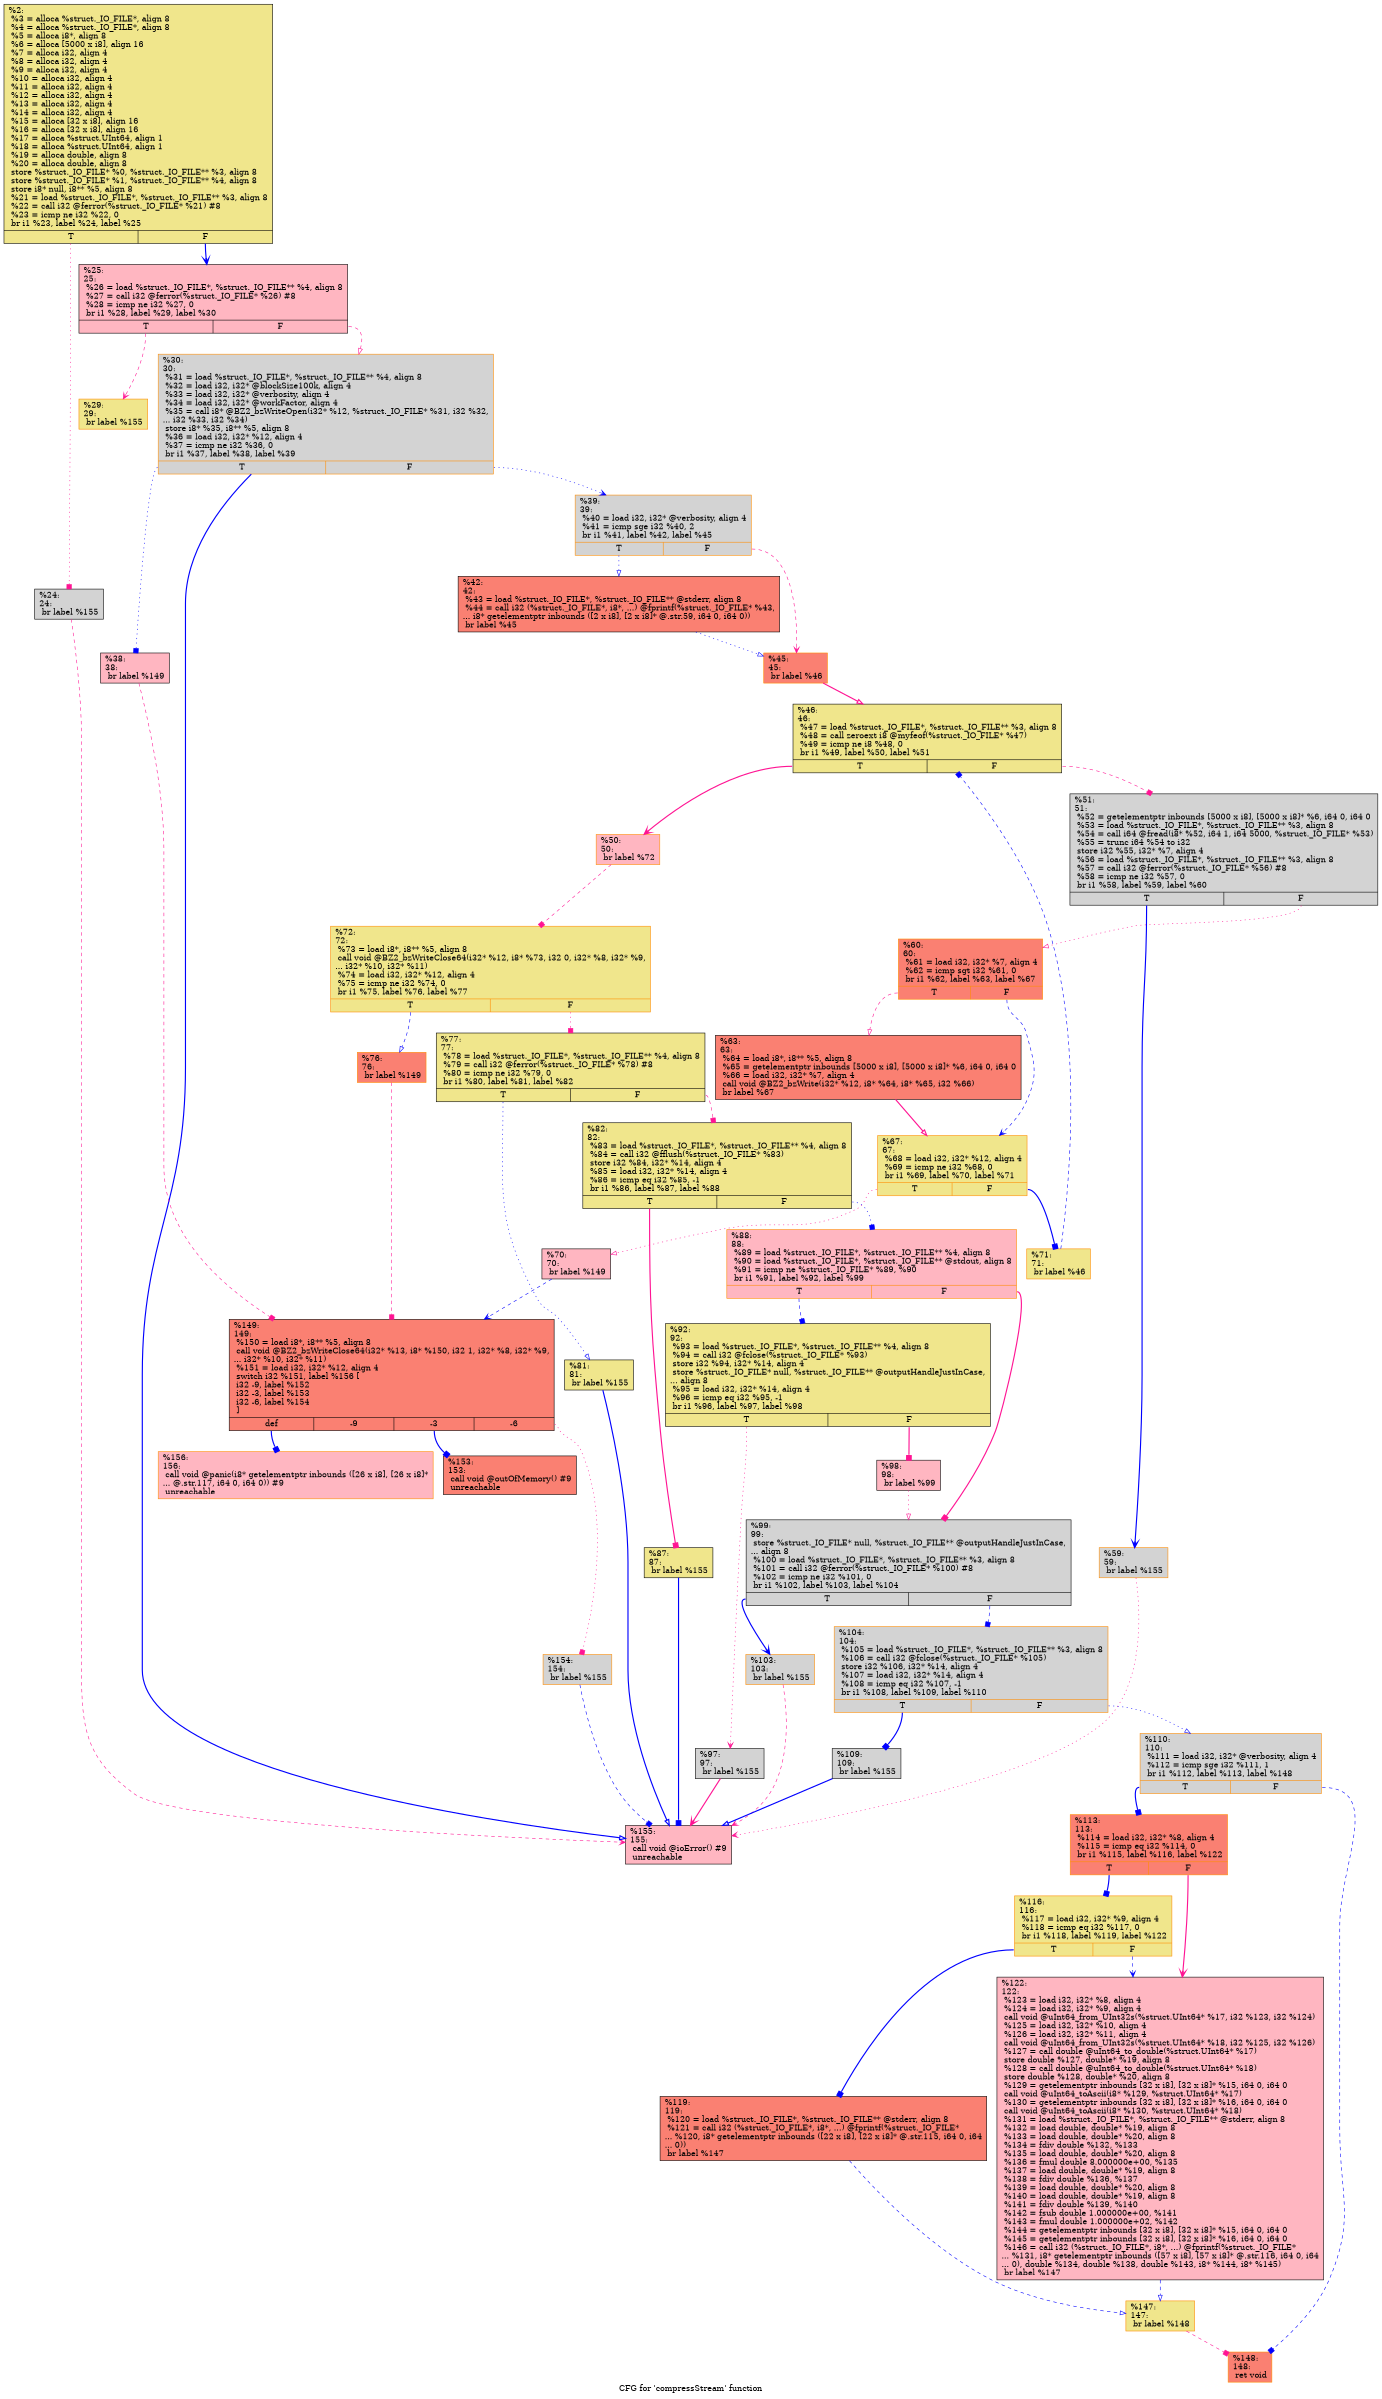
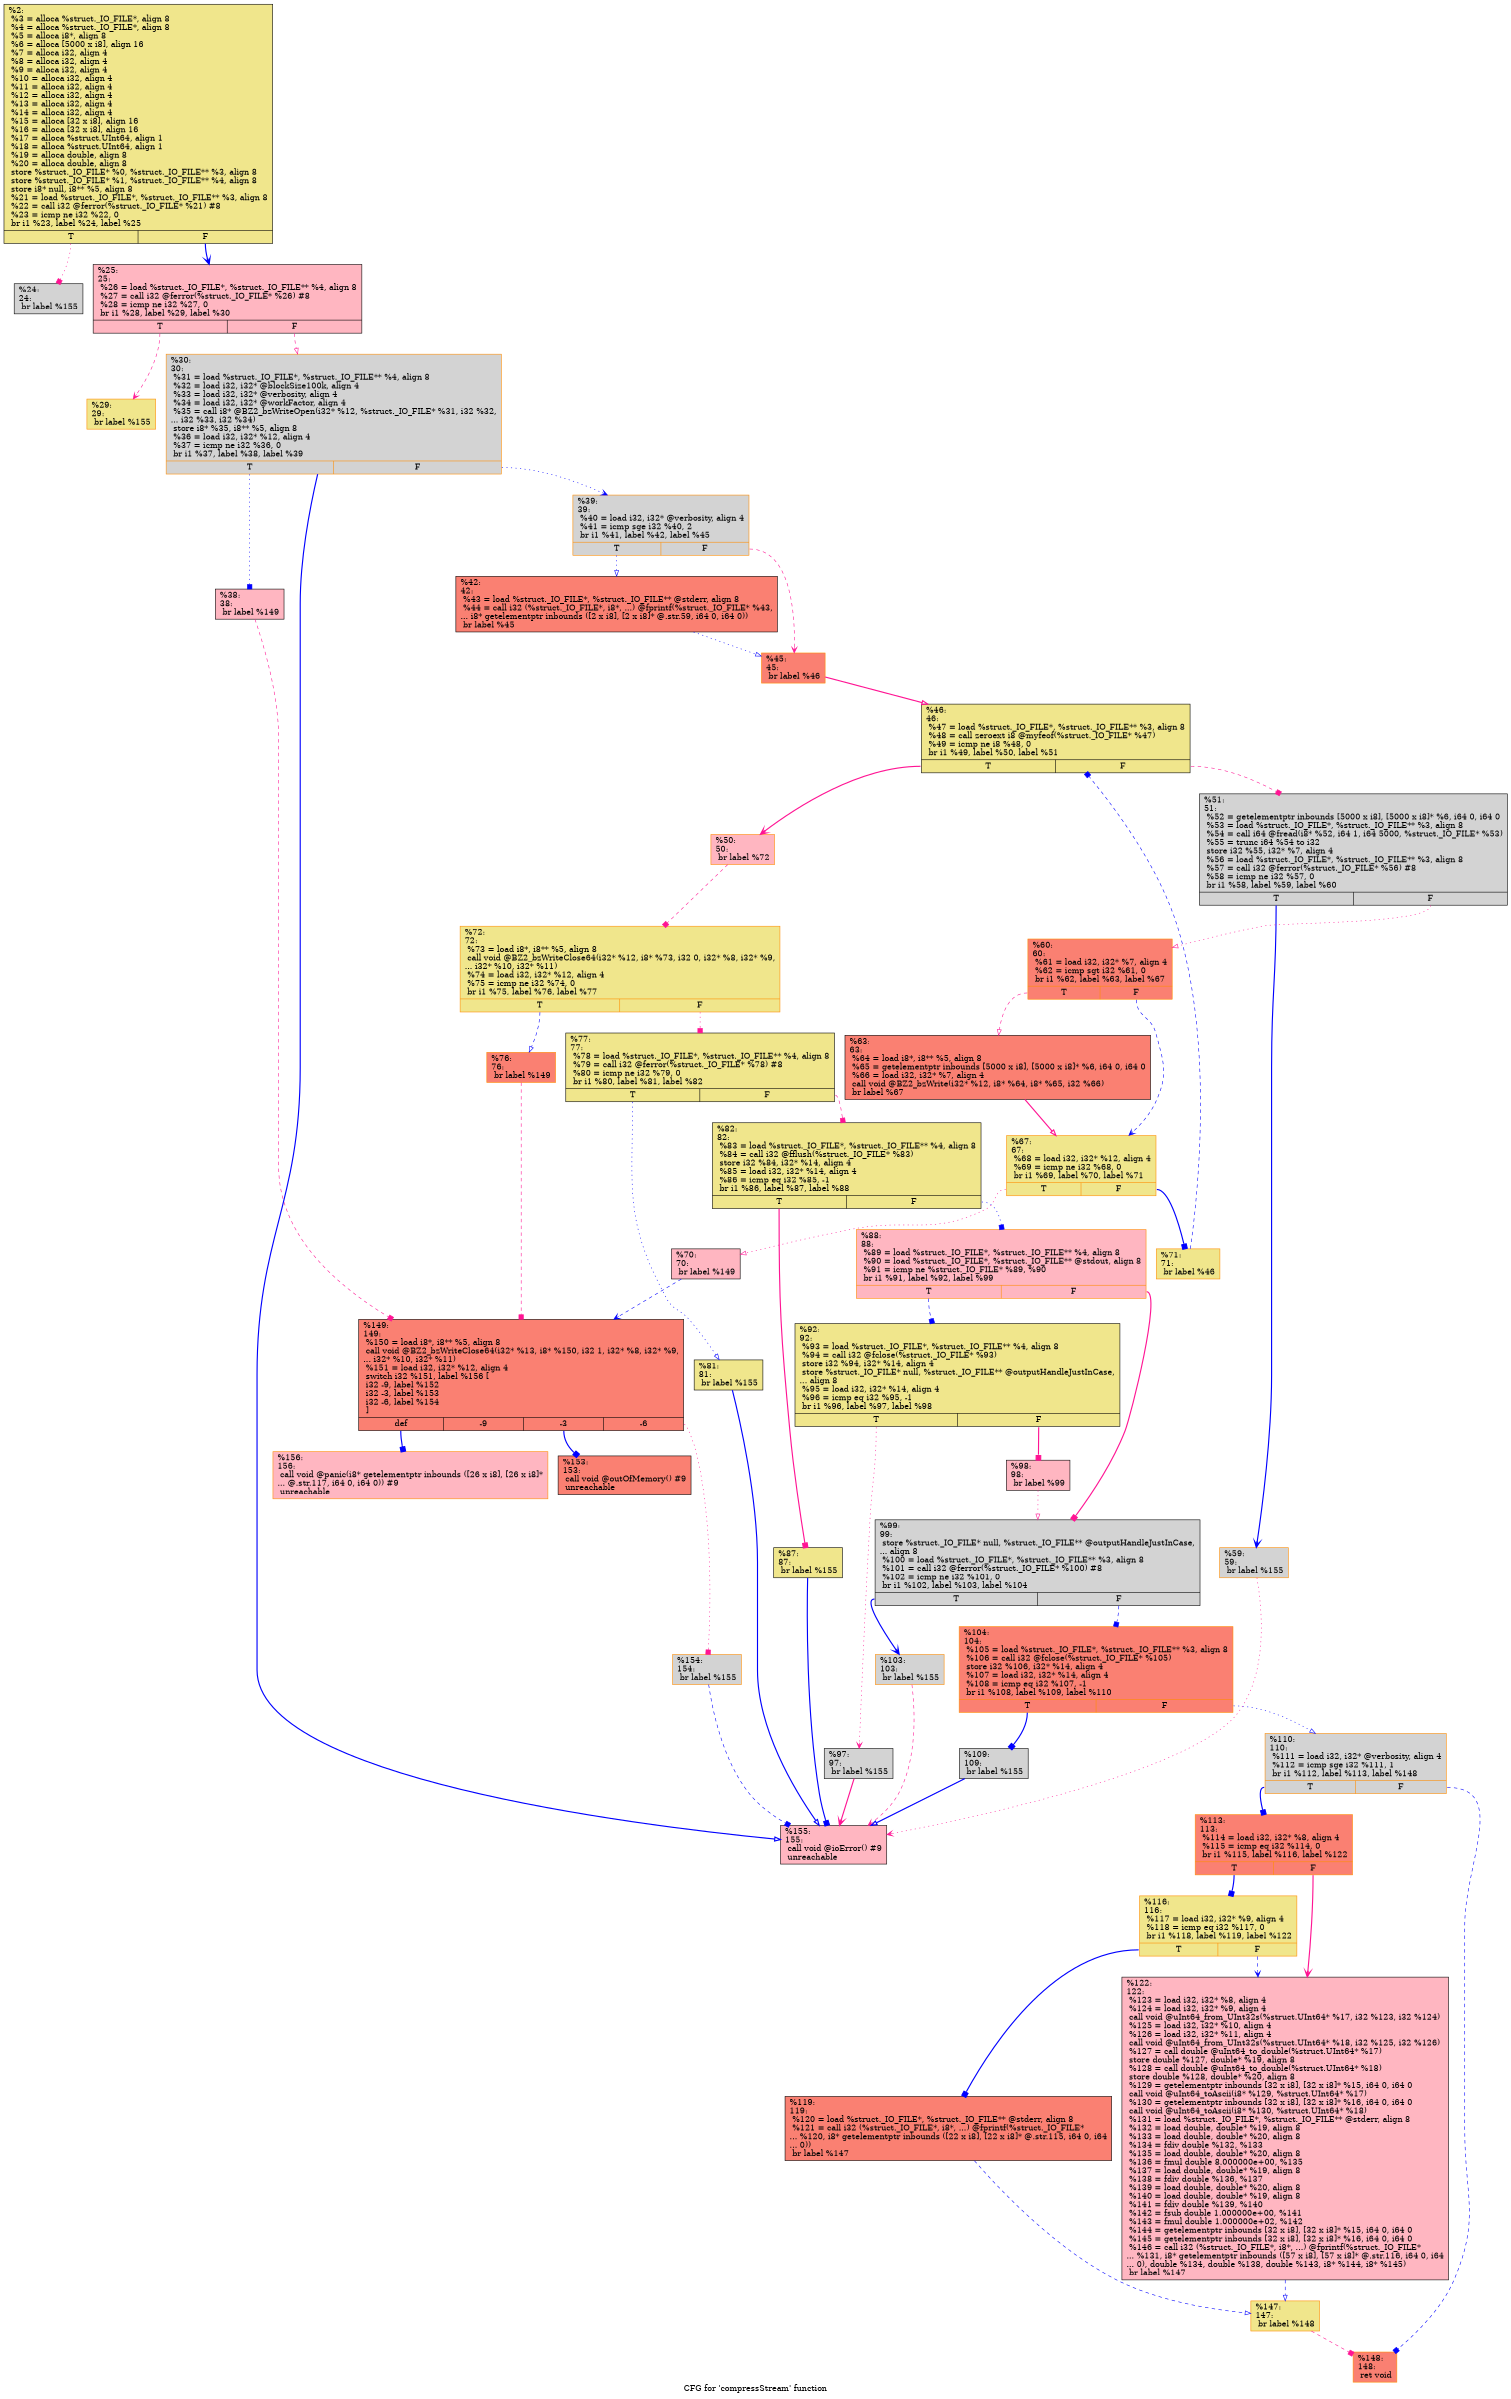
edge "%24:" -> "%155:": removed
node "%104:": fillcolor lightgrey -> salmon
